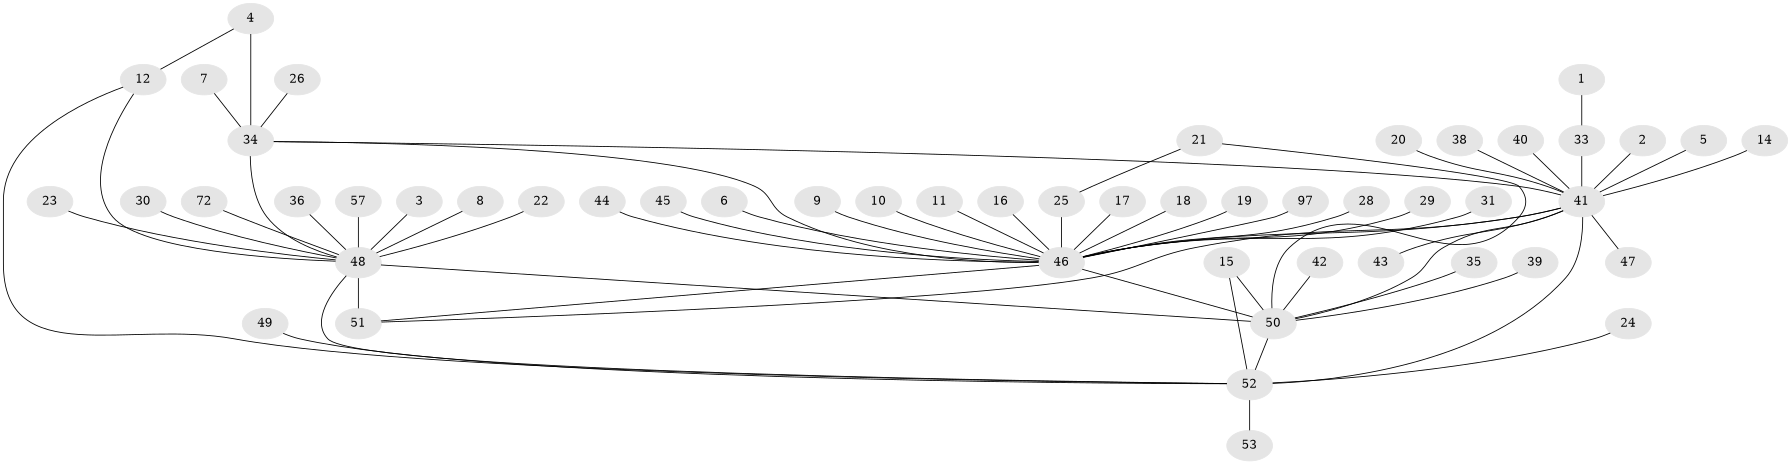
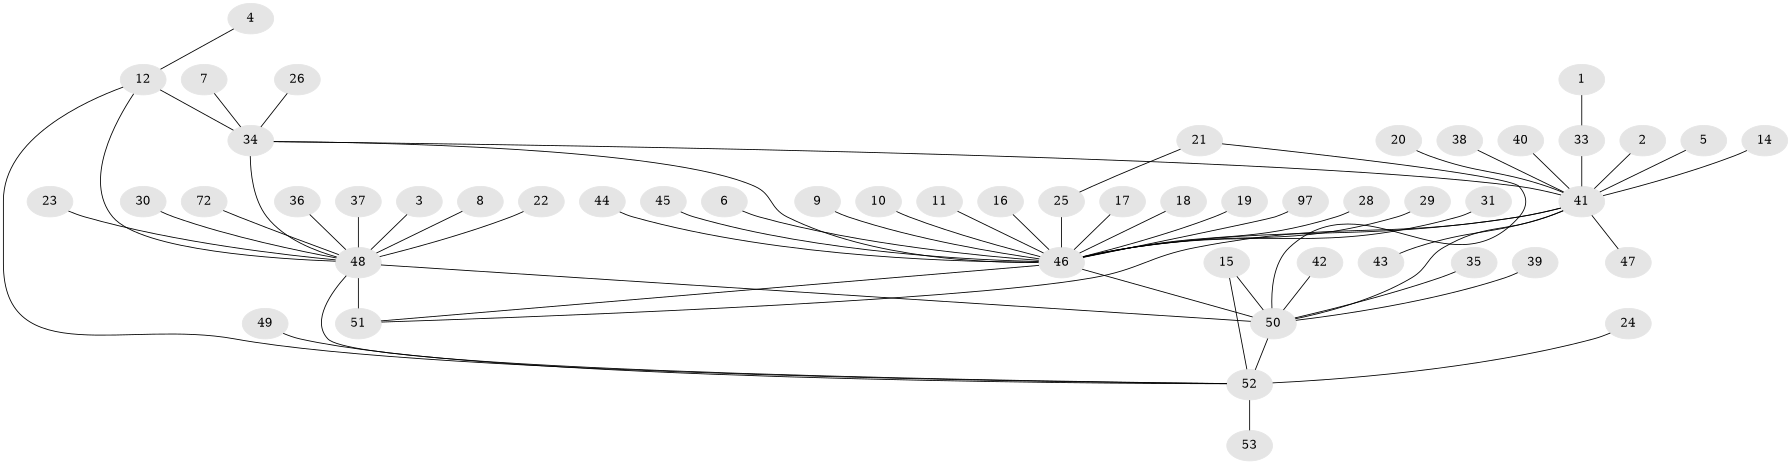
edge "4" -- "34": now "12" -- "34"
node "57": label "57" -> "37"
edge "41" -- "52": removed
